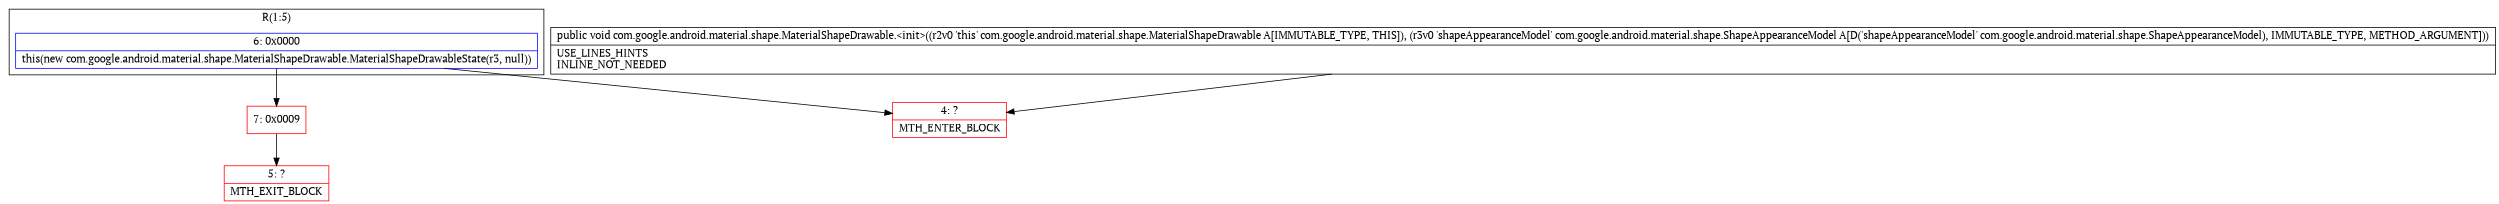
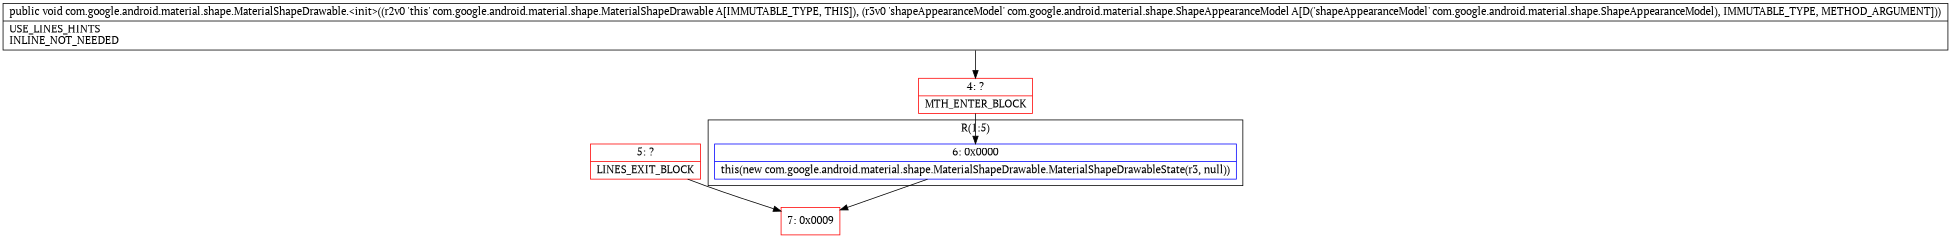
edge "6: 0x0000" -> "4: ?": reversed
edge "7: 0x0009" -> "5: ?": reversed
node "5: ?": text "MTH_EXIT_BLOCK" -> "LINES_EXIT_BLOCK"
